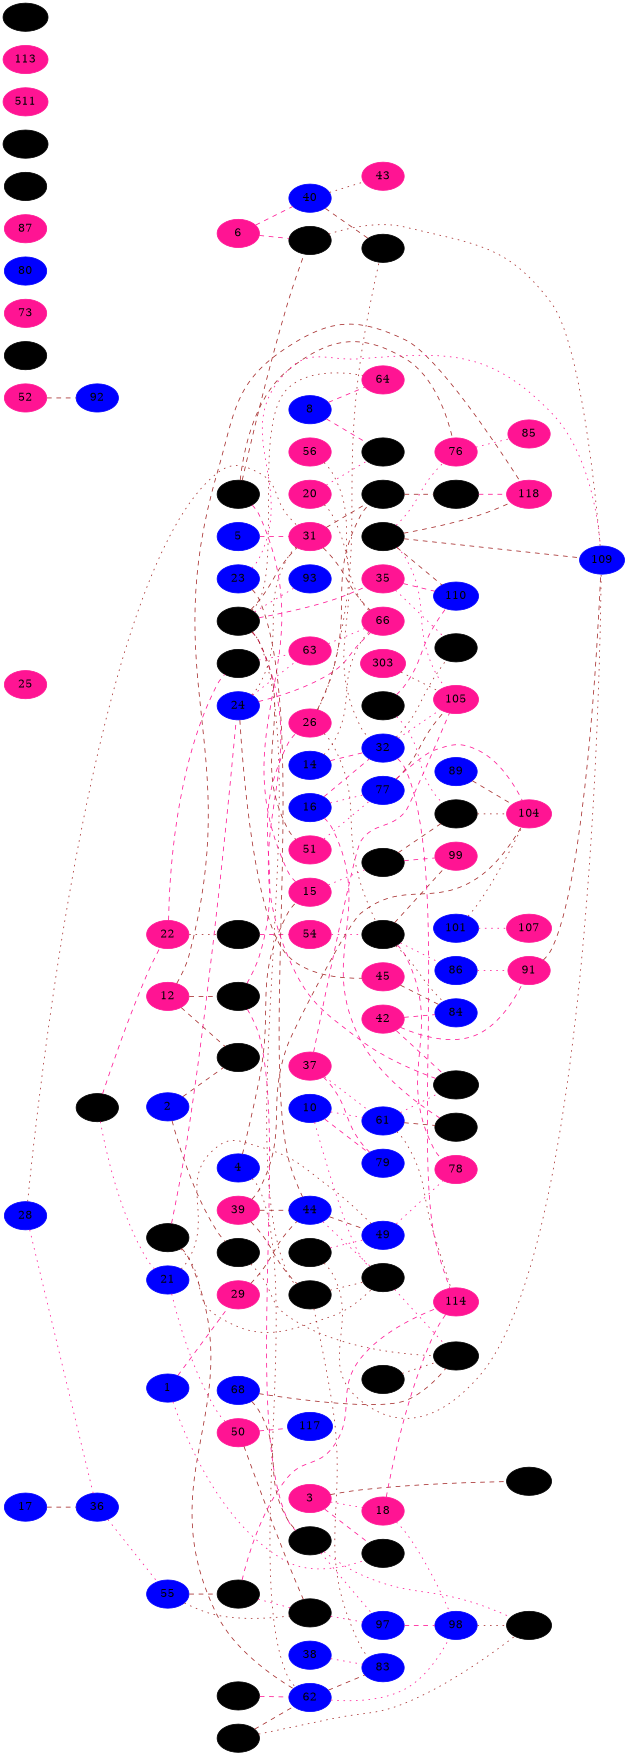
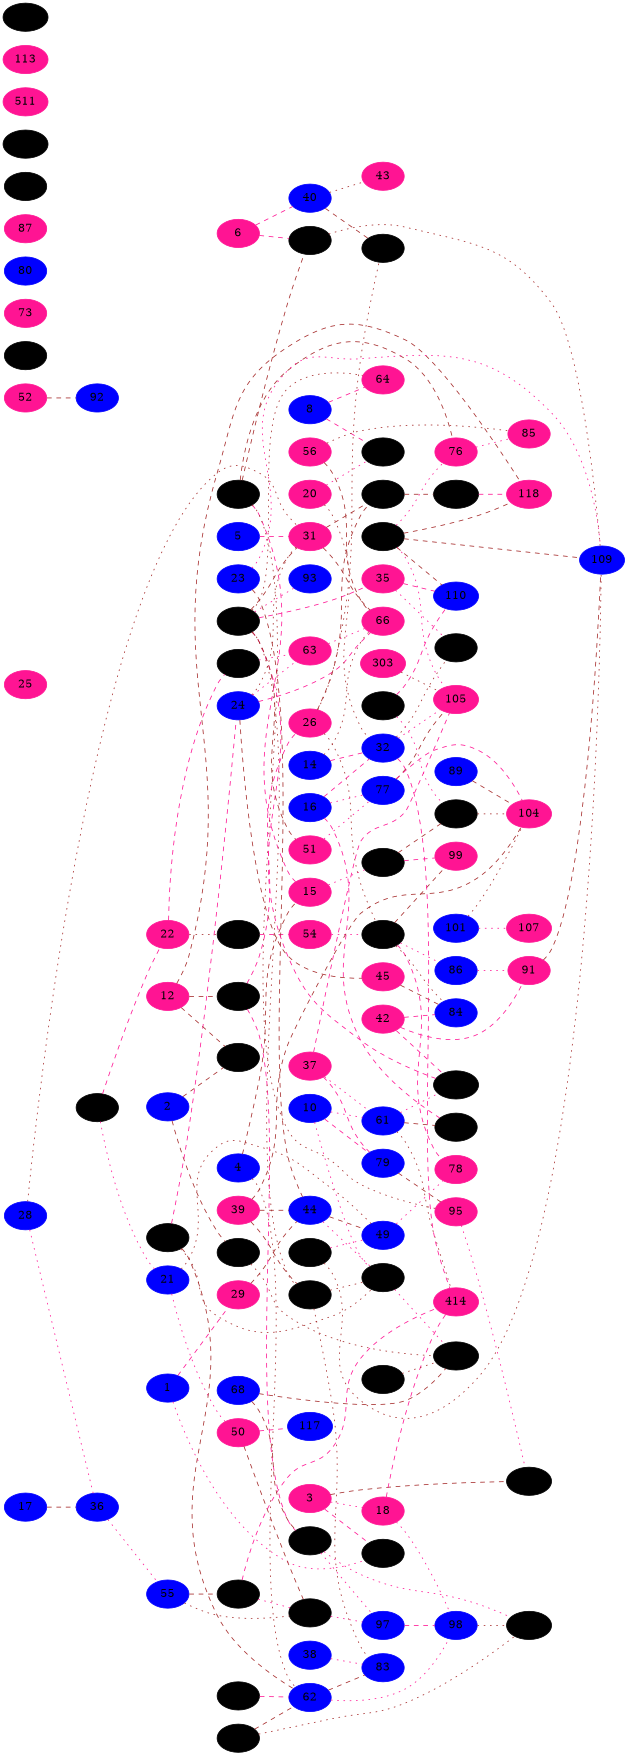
edge "85" -- "56": added
edge "56" -- "66": style dotted -> dashed
node "95": added
node "114": label "114" -> "414"
